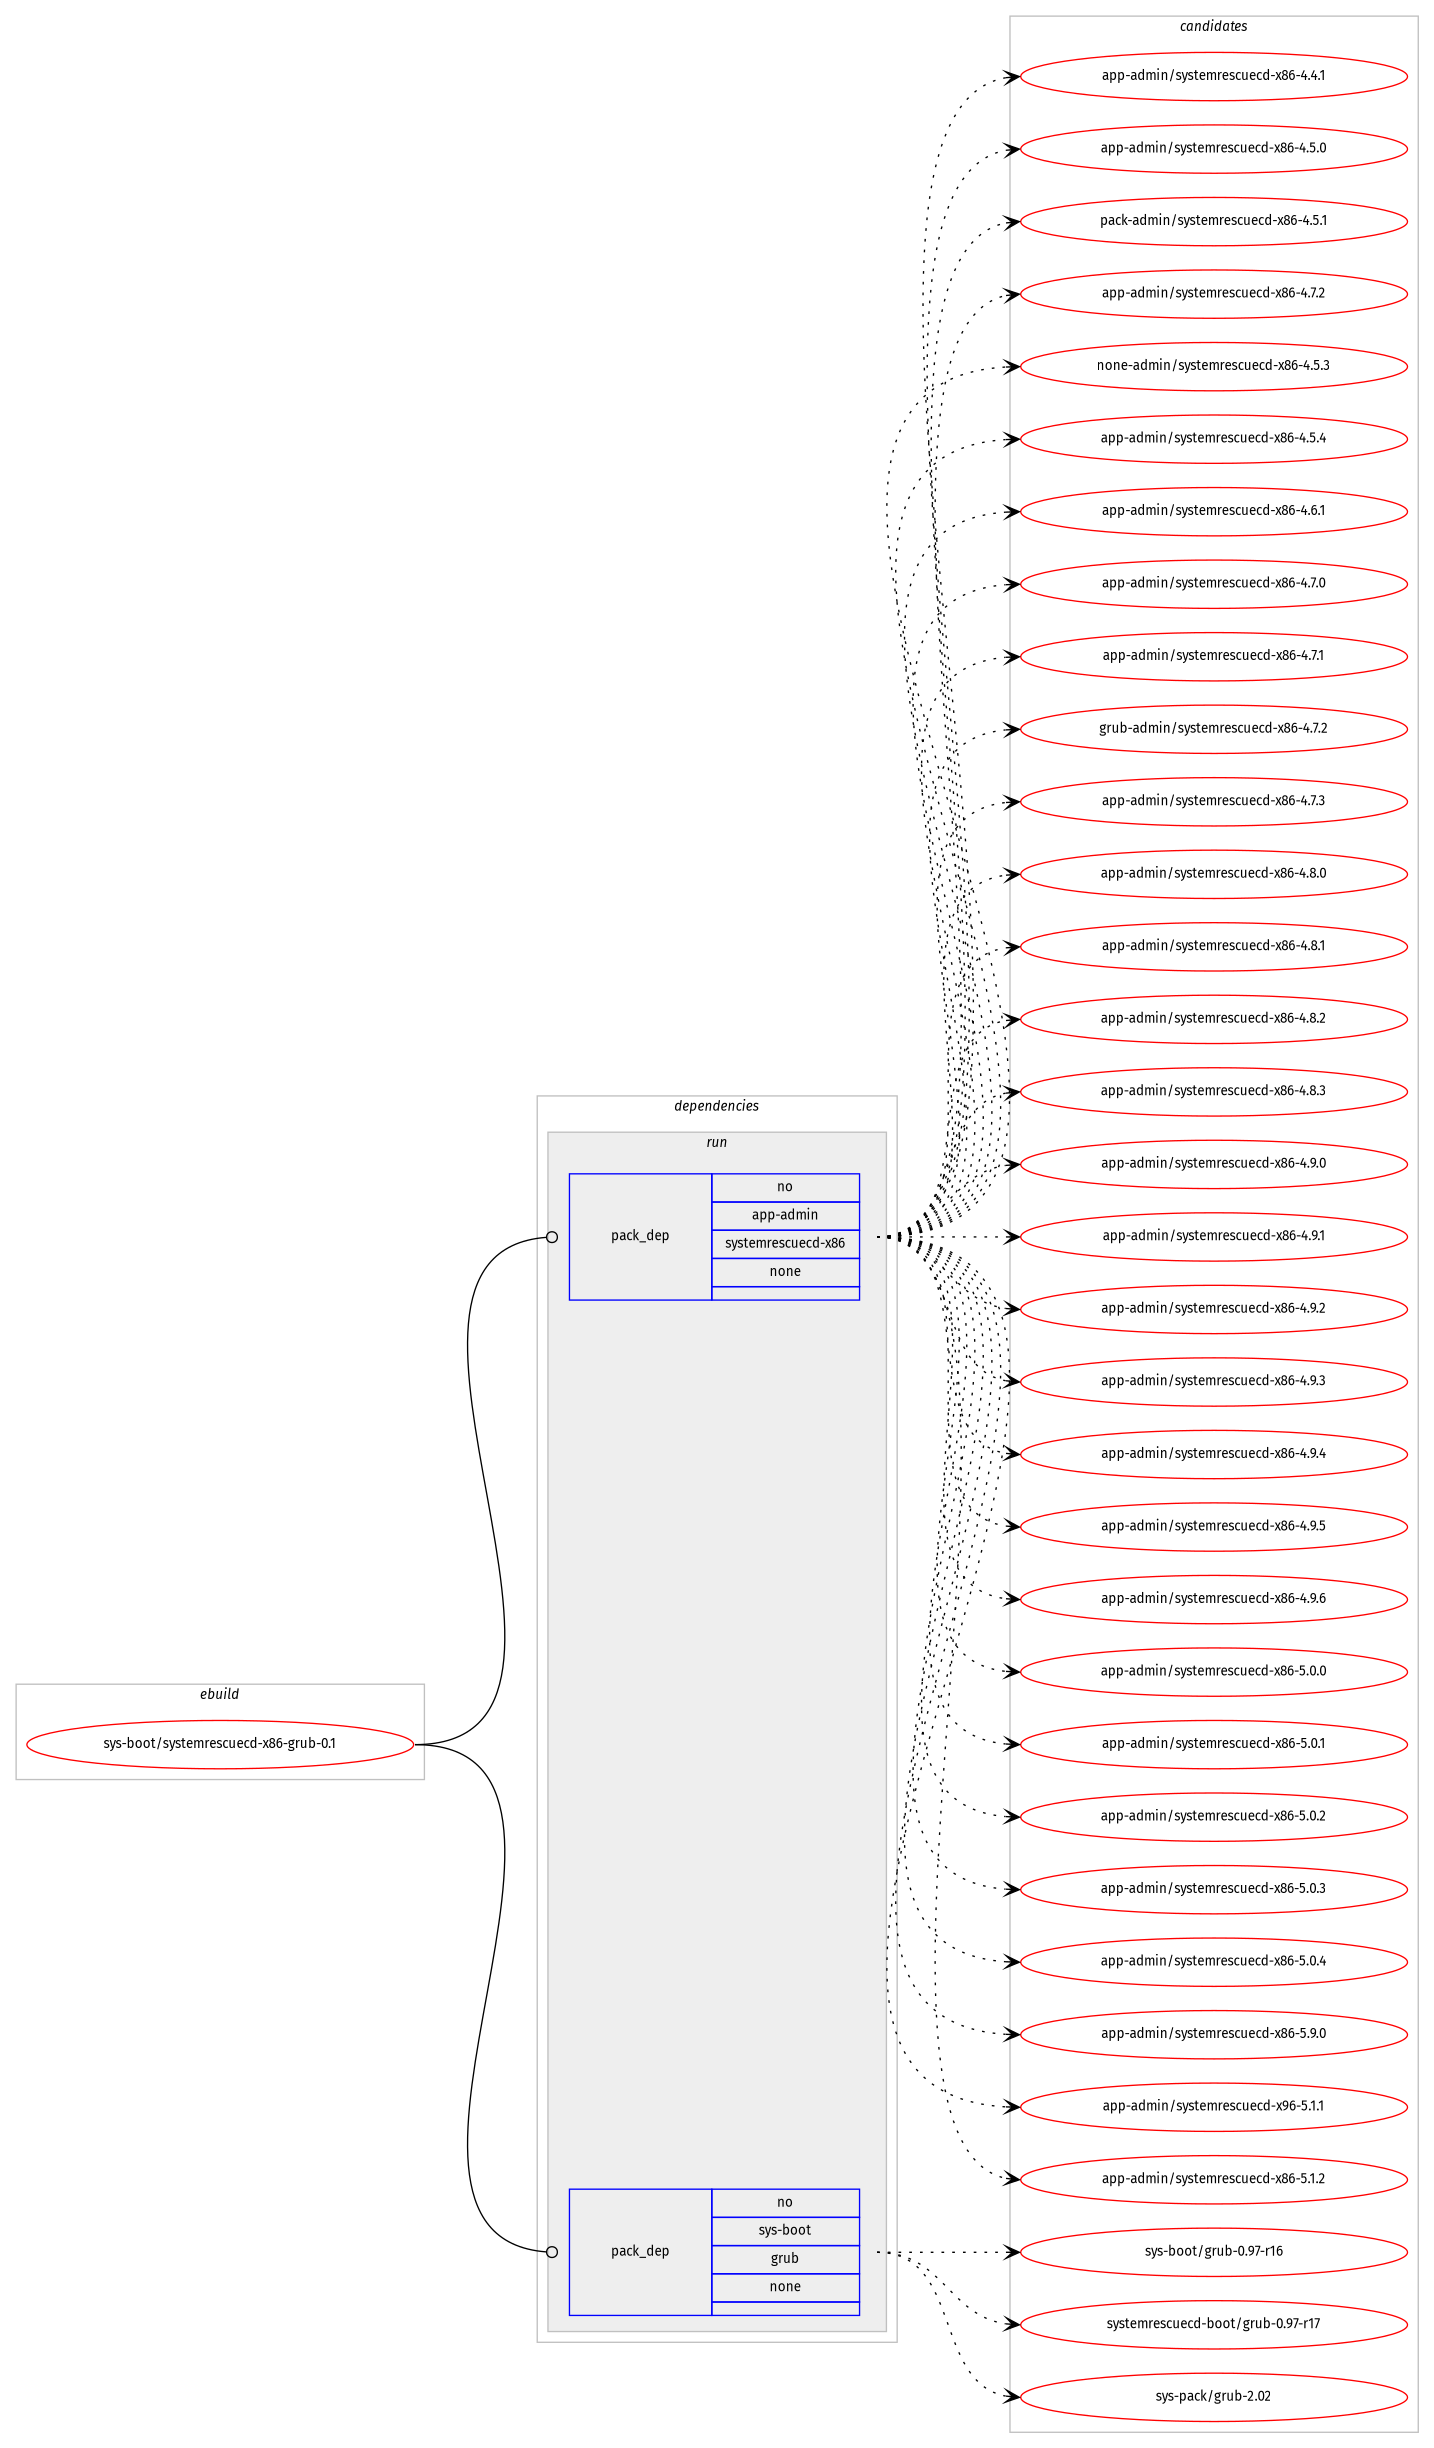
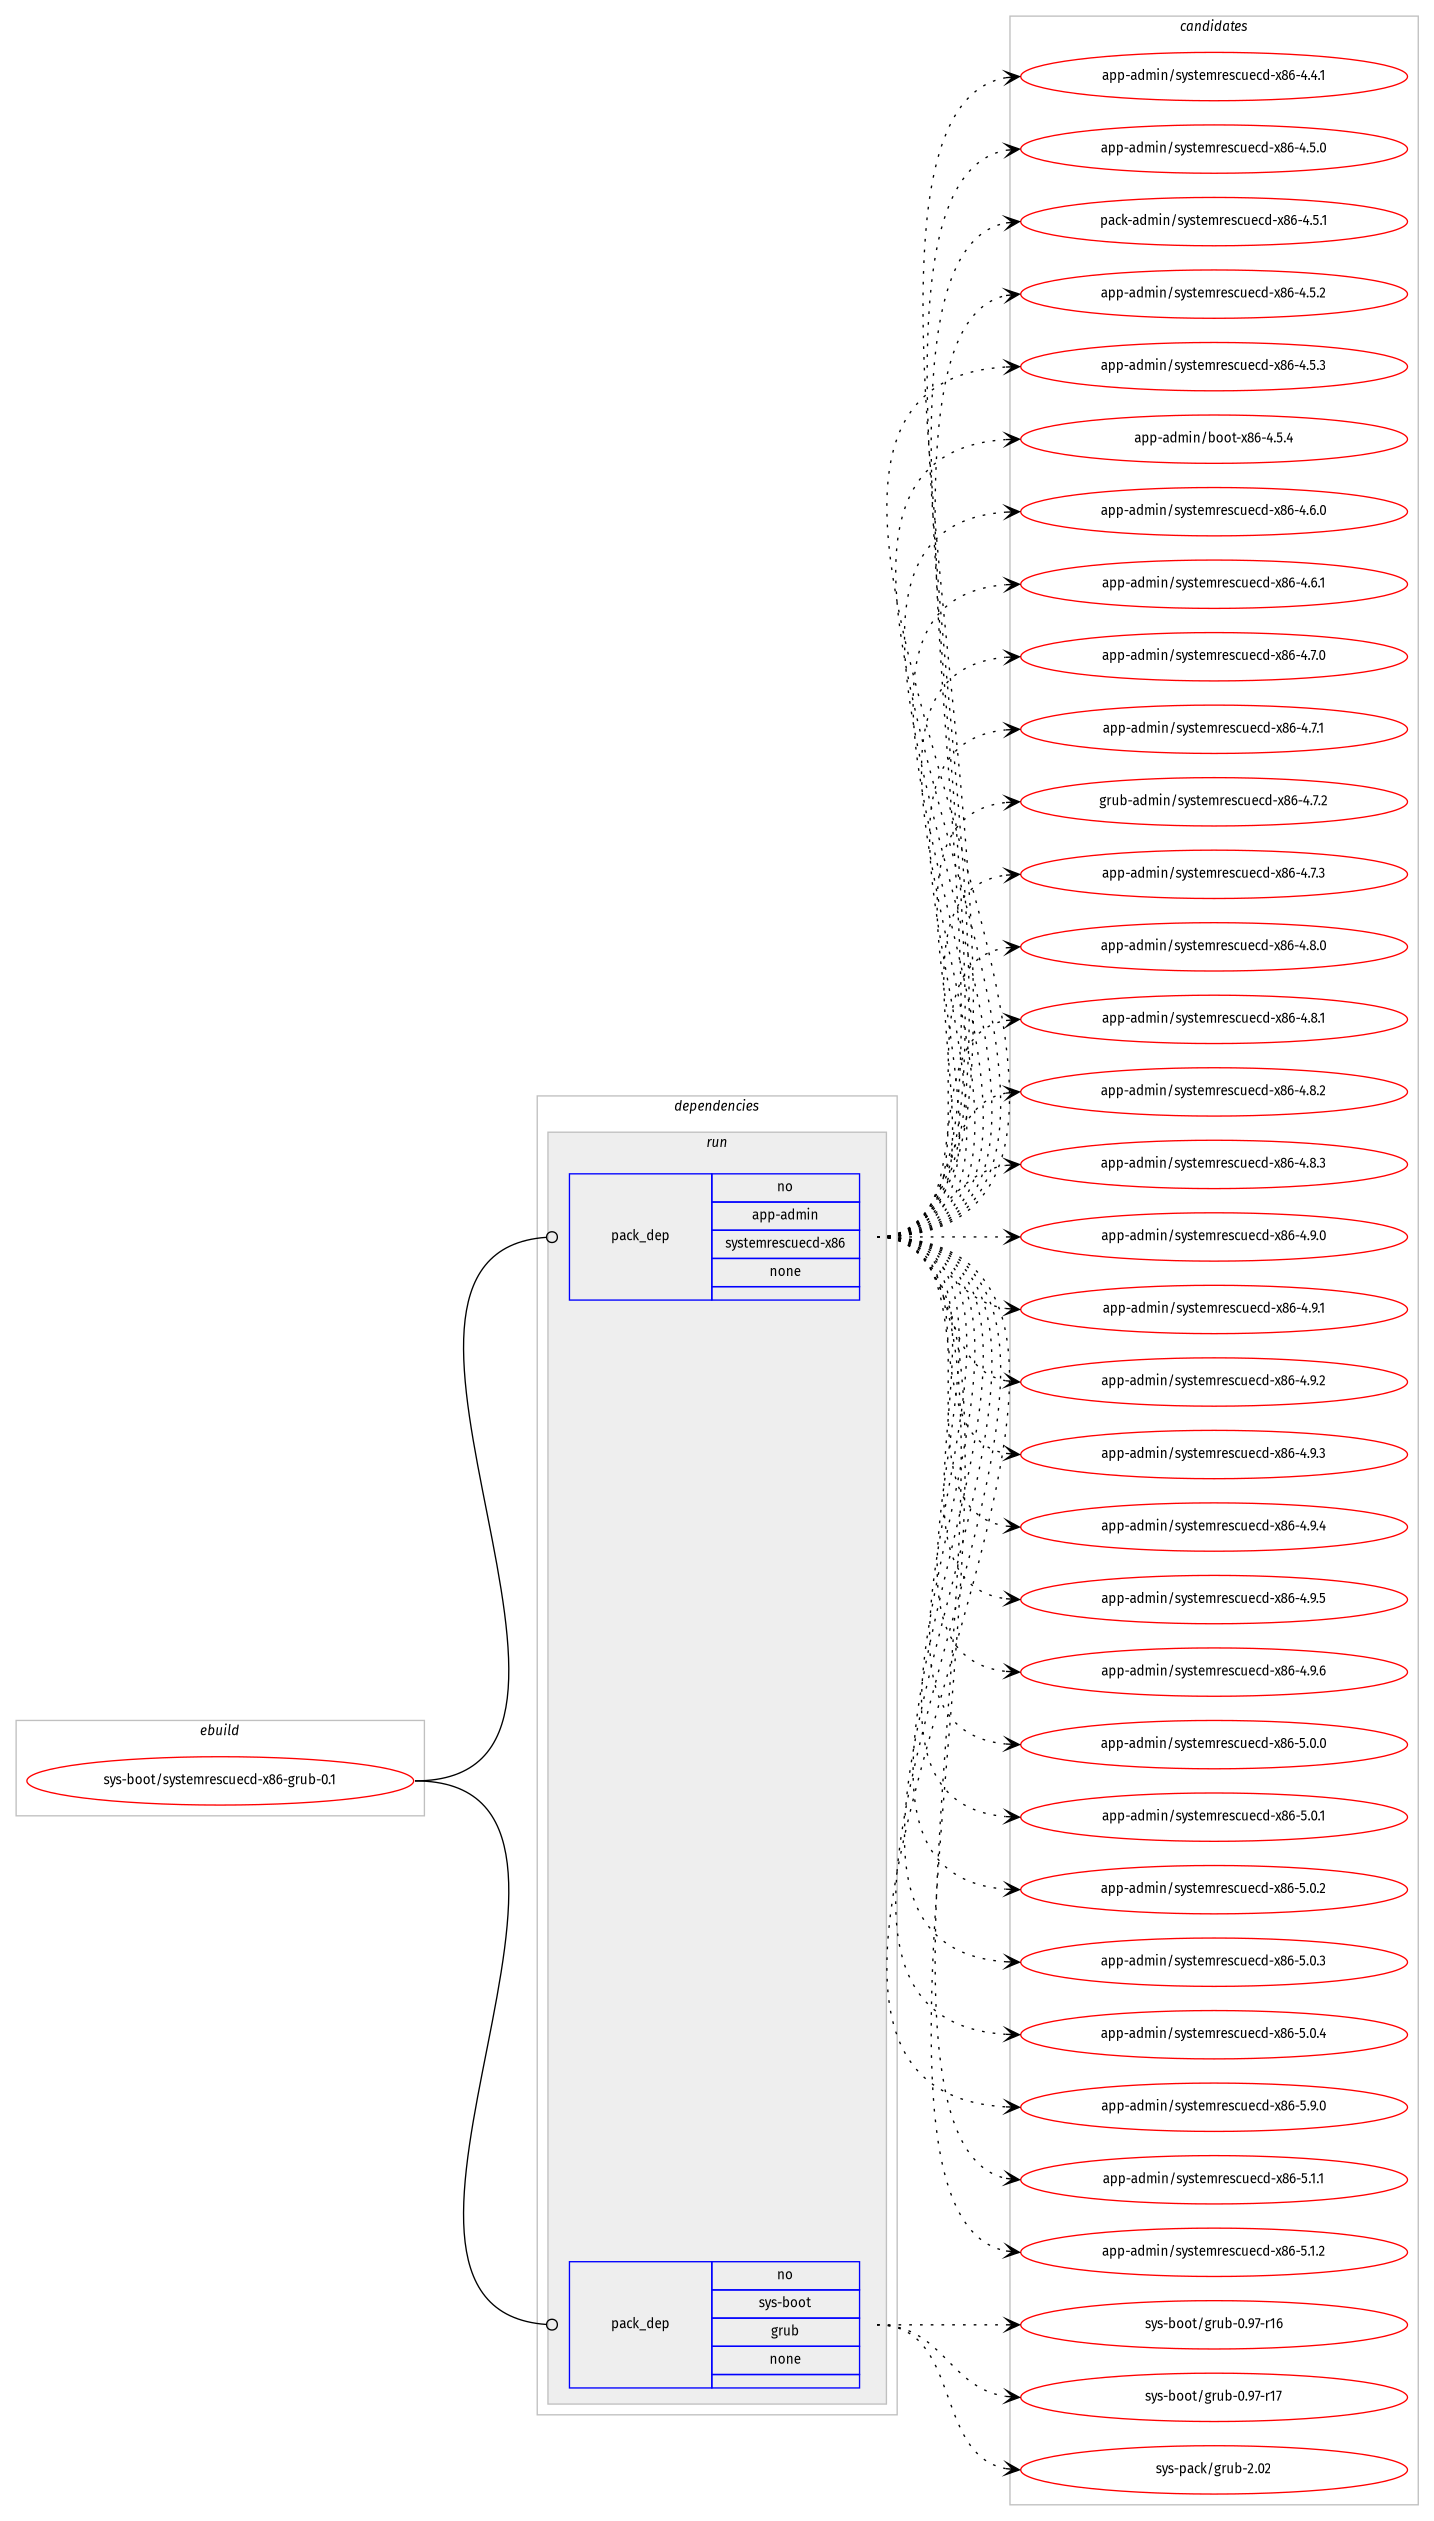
node "app-admin/systemrescuecd-x86-4.7.2": label "app-admin/systemrescuecd-x86-4.7.2" -> "app-admin/systemrescuecd-x86-4.5.2"
node "none-admin/systemrescuecd-x86-4.5.3": label "none-admin/systemrescuecd-x86-4.5.3" -> "app-admin/systemrescuecd-x86-4.5.3"
node "app-admin/systemrescuecd-x86-4.5.4": label "app-admin/systemrescuecd-x86-4.5.4" -> "app-admin/boot-x86-4.5.4"
node "app-admin/systemrescuecd-x86-4.6.0": added
node "app-admin/systemrescuecd-x96-5.1.1": label "app-admin/systemrescuecd-x96-5.1.1" -> "app-admin/systemrescuecd-x86-5.1.1"
node "systemrescuecd-boot/grub-0.97-r17": label "systemrescuecd-boot/grub-0.97-r17" -> "sys-boot/grub-0.97-r17"
